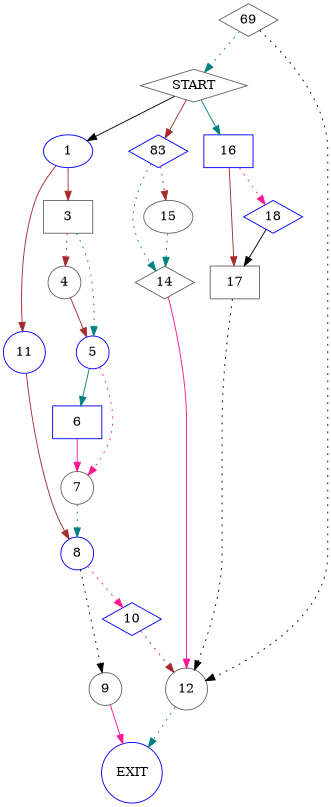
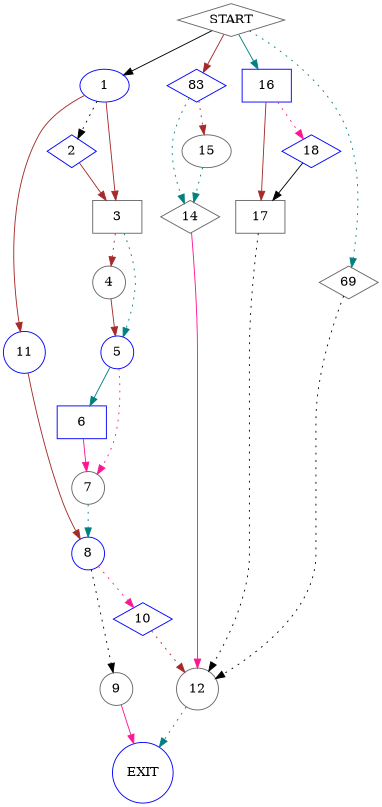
edge "69" -> "START": reversed
node "2": added
